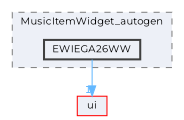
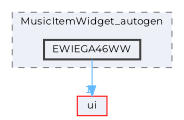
node "EWIEGA26WW": label "EWIEGA26WW" -> "EWIEGA46WW"
